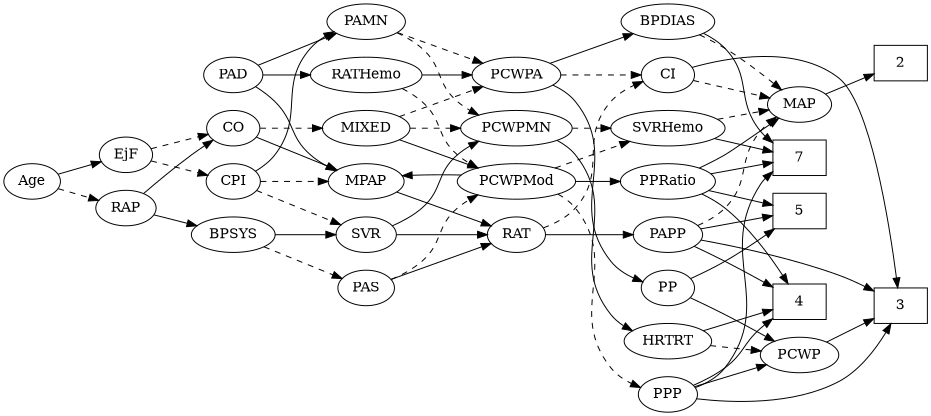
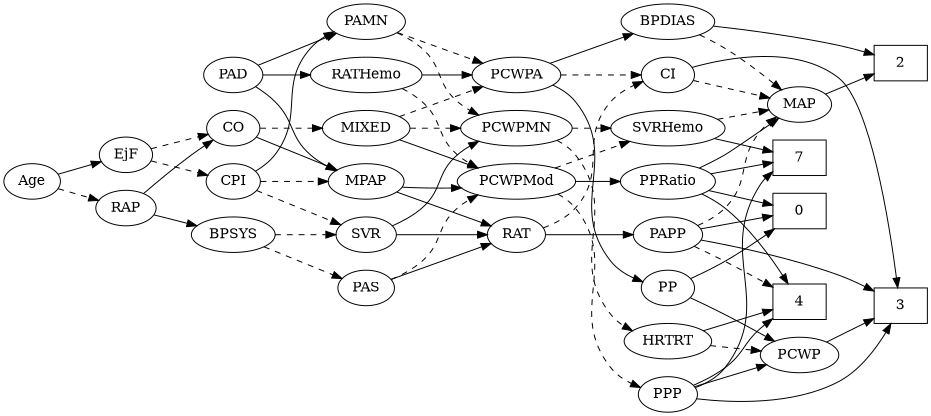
edge "BPDIAS" -> "7": now "BPDIAS" -> "2"
edge "PCWPMod" -> "MPAP": reversed
node "5": label "5" -> "0"
edge "PCWPMN" -> "HRTRT": style solid -> dashed
edge "BPSYS" -> "SVR": style solid -> dashed
edge "PAPP" -> "4": style solid -> dashed
